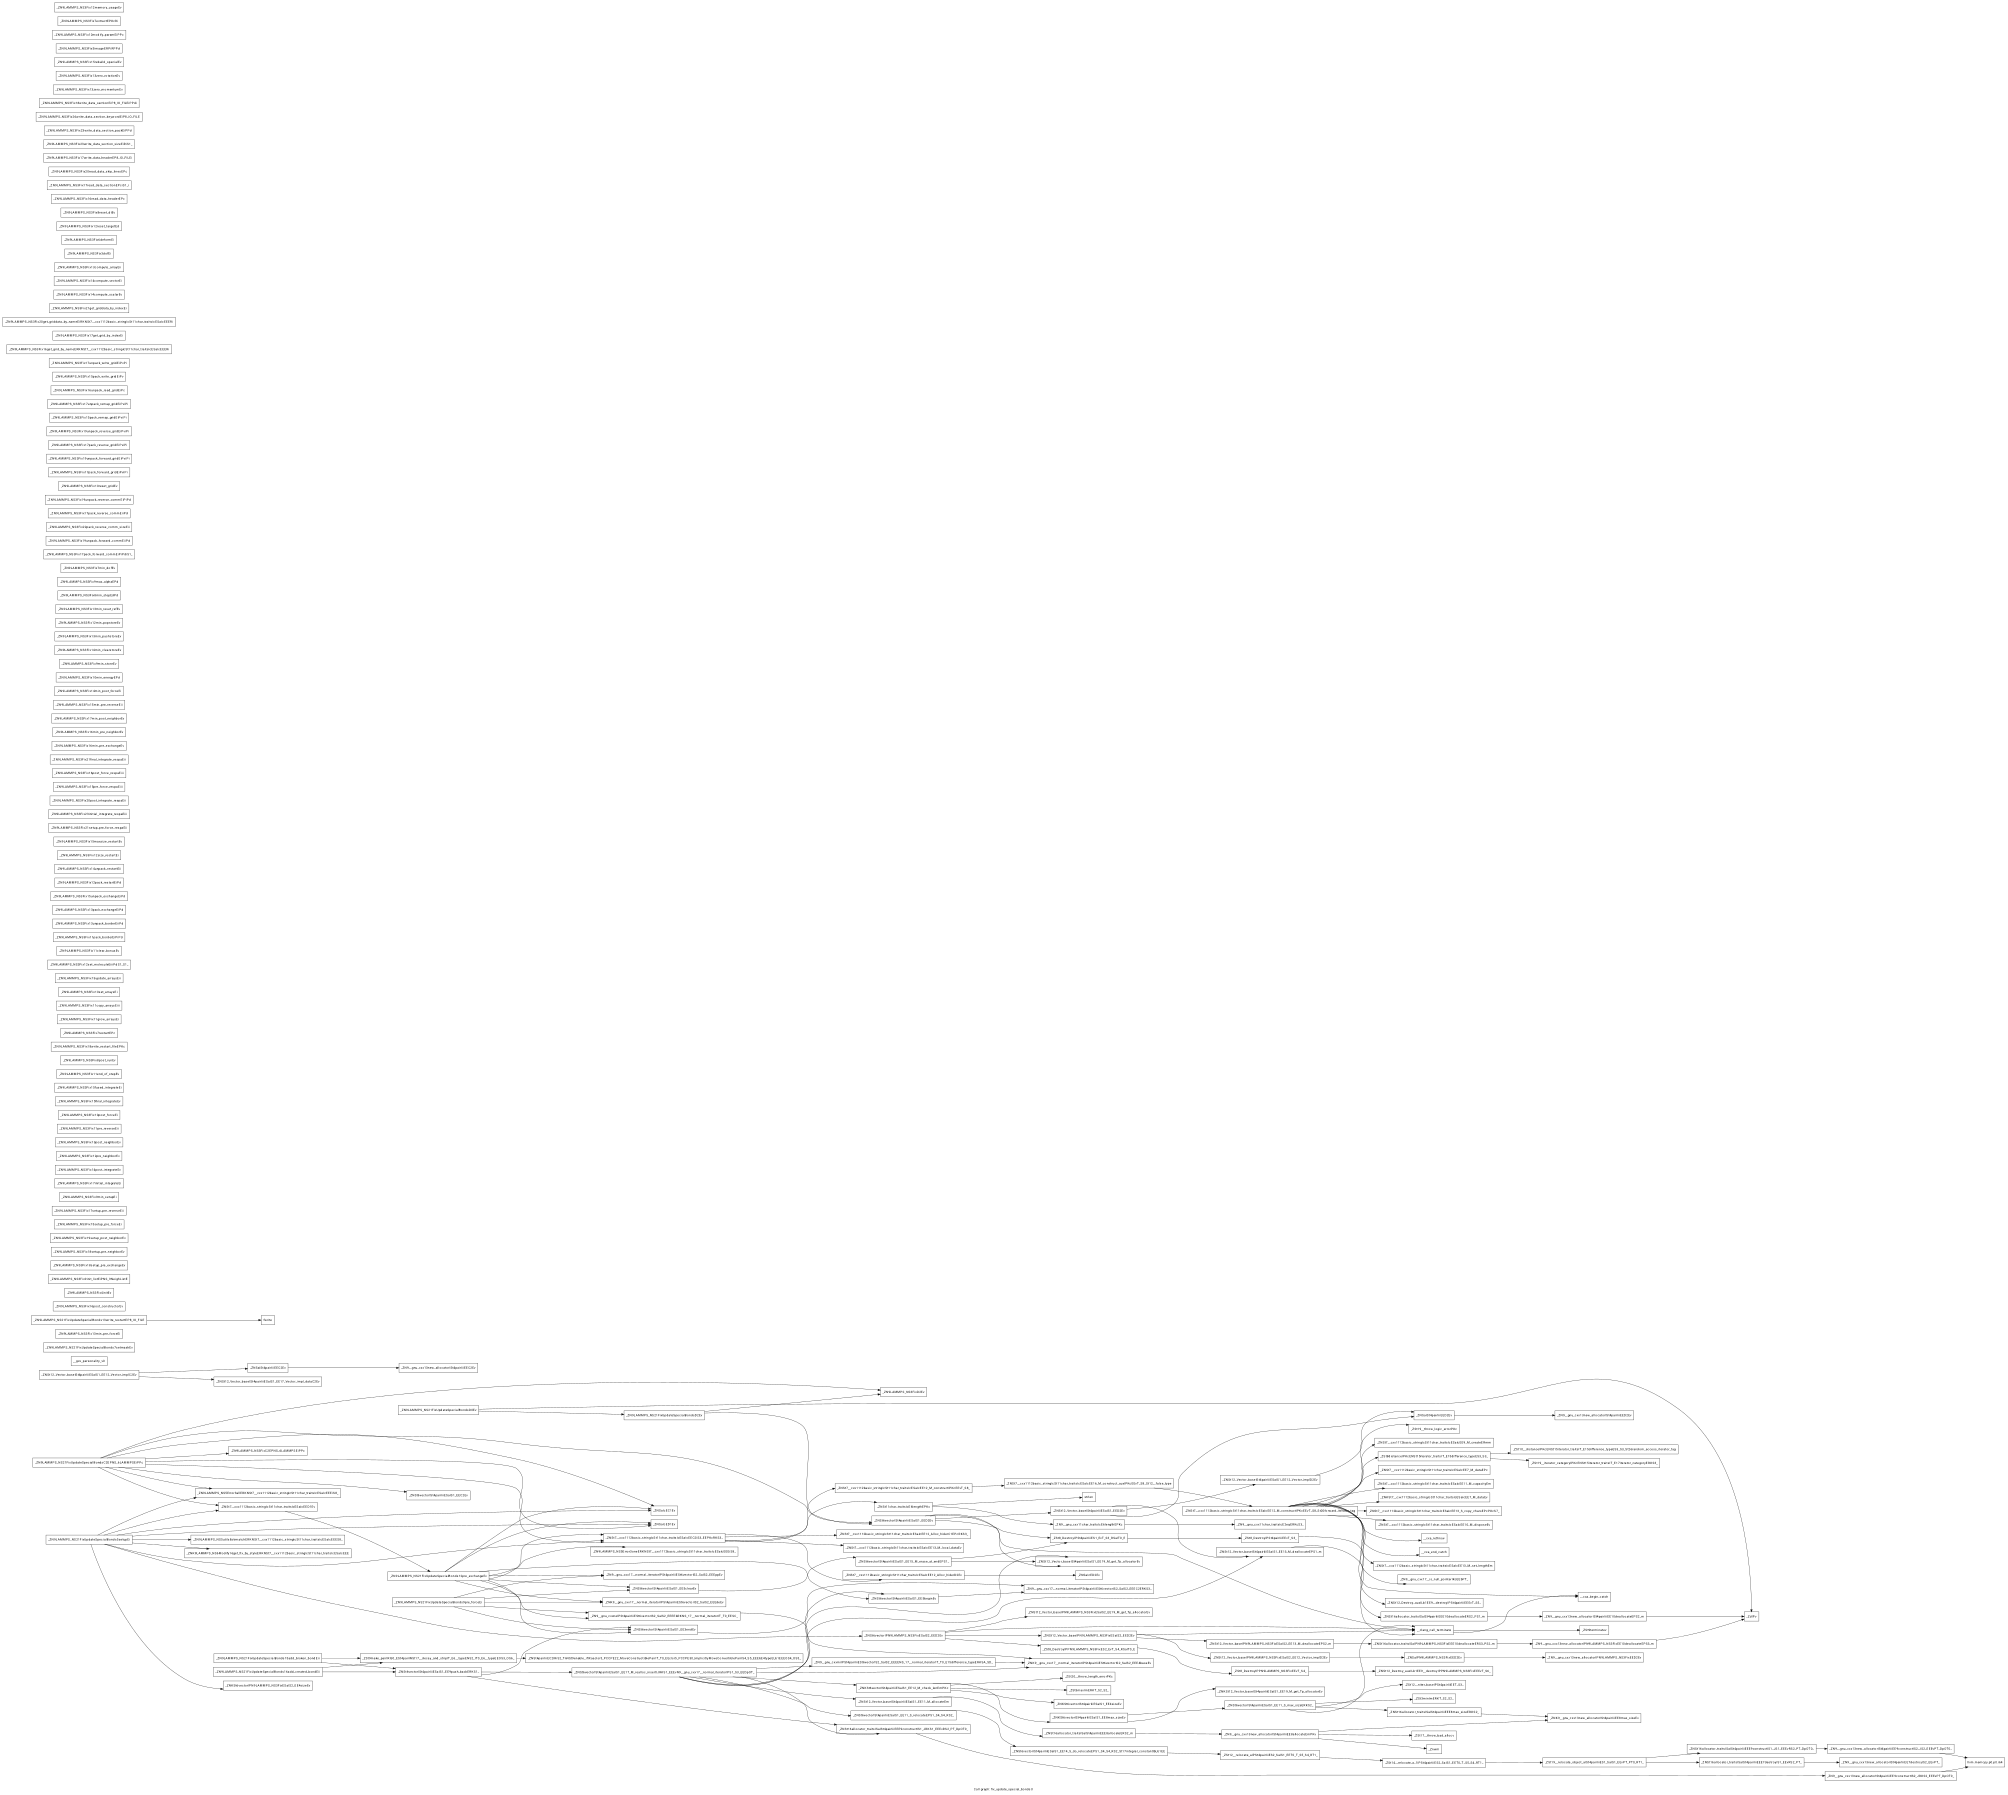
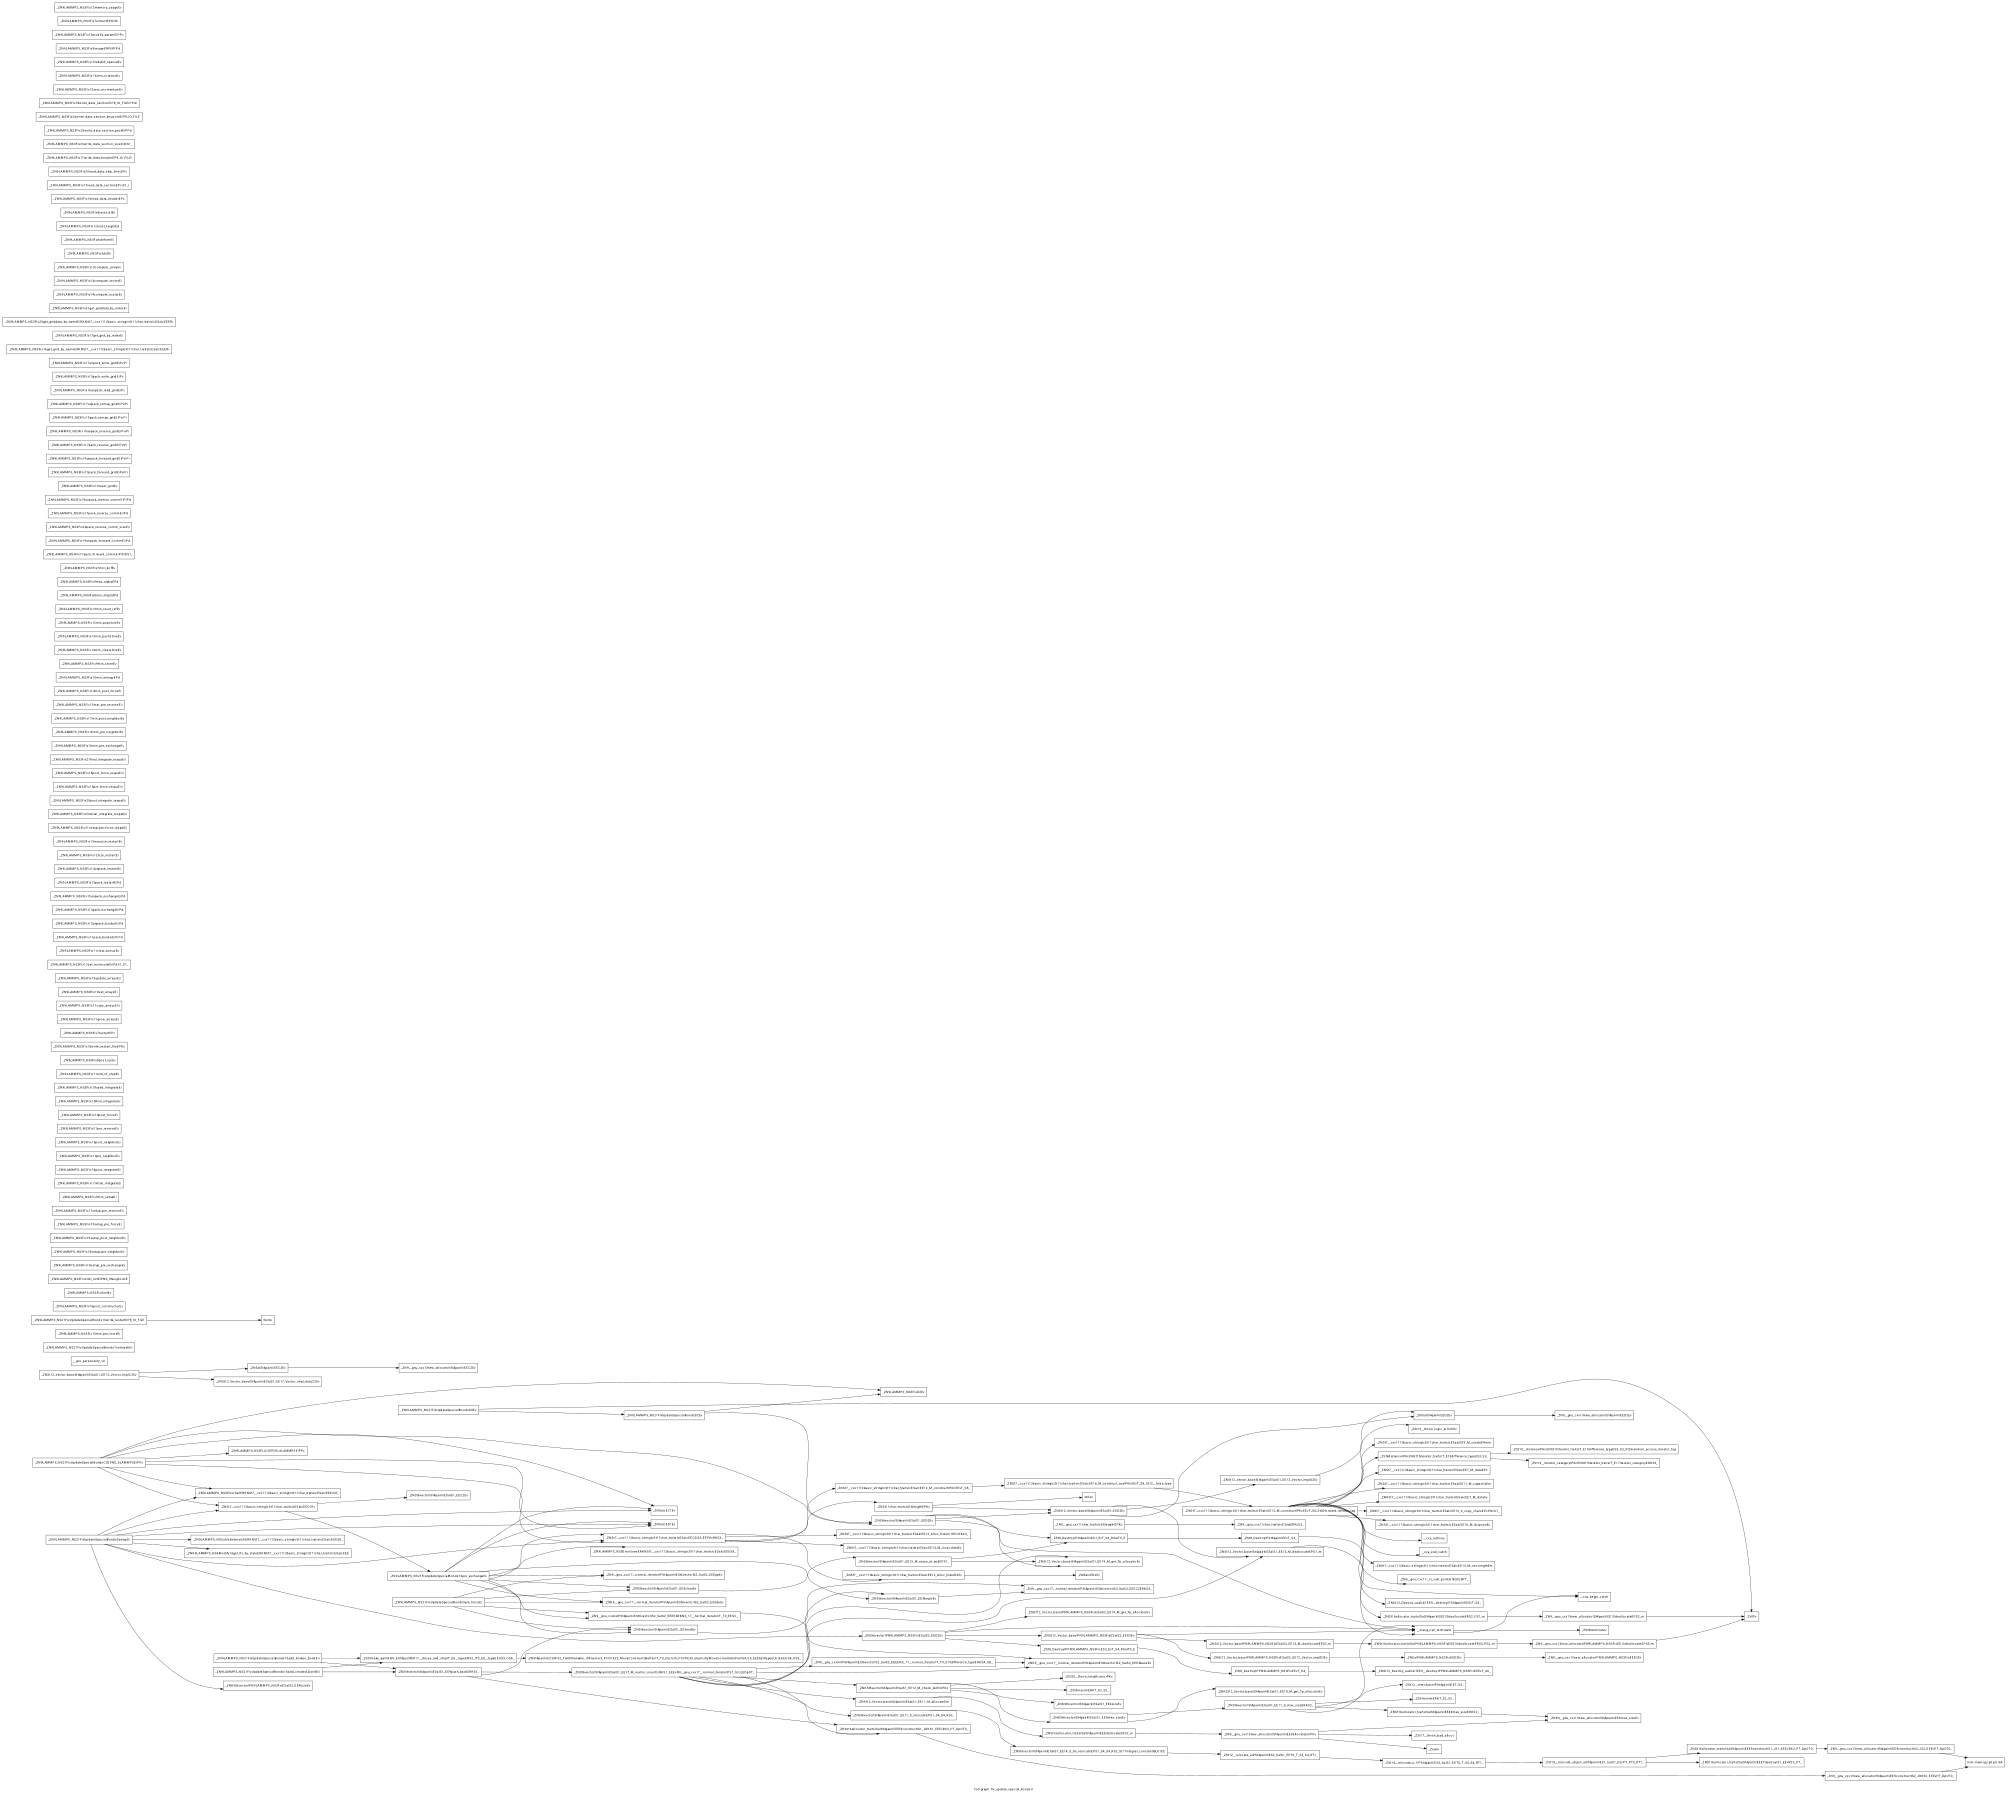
edge "_ZN9LAMMPS_NS21FixUpdateSpecialBondsC2EPNS_6LAMMPSEiPPc" -> "_ZNSt6vectorISt4pairIiiESaIS1_EEC2Ev": now "_ZNSt7__cxx1112basic_stringIcSt11char_traitsIcESaIcEED1Ev" -> "_ZNSt6vectorISt4pairIiiESaIS1_EEC2Ev"
edge "_ZNSt11char_traitsIcE6lengthEPKc" -> "_ZN9__gnu_cxx11char_traitsIcE6lengthEPKc": now "_ZNSt11char_traitsIcE6lengthEPKc" -> "_ZNSt12_Vector_baseISt4pairIiiESaIS1_EED2Ev"
node "_ZN9__gnu_cxx13new_allocatorISt4pairIiiEE7destroyIS2_EEvPT_": removed
